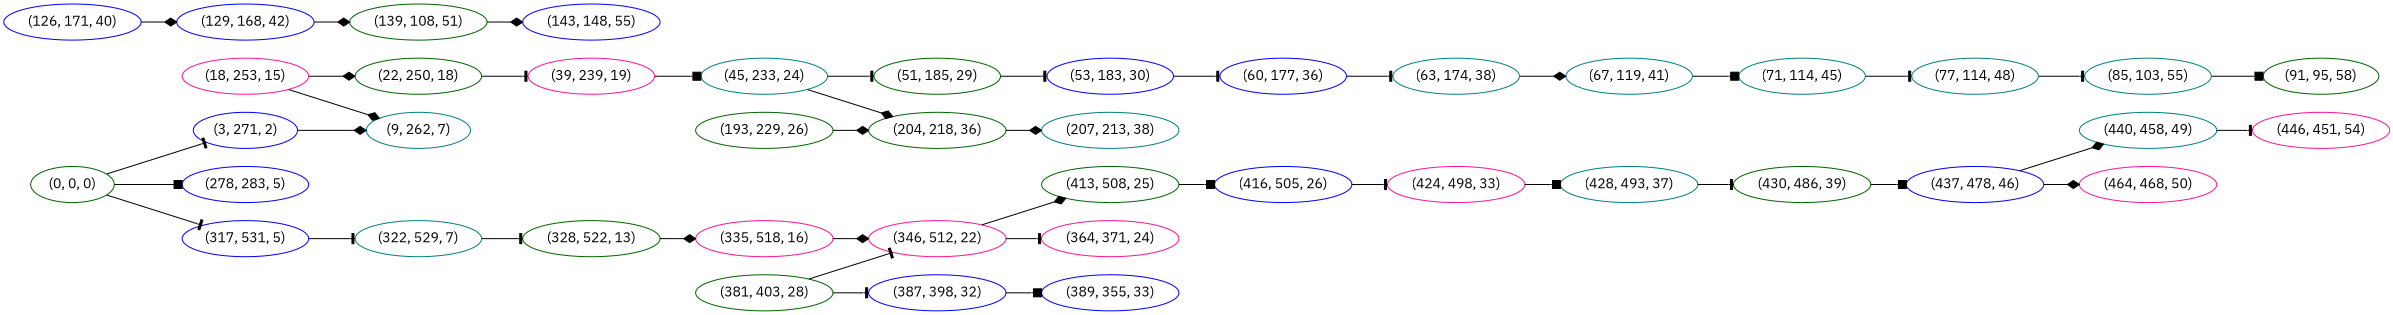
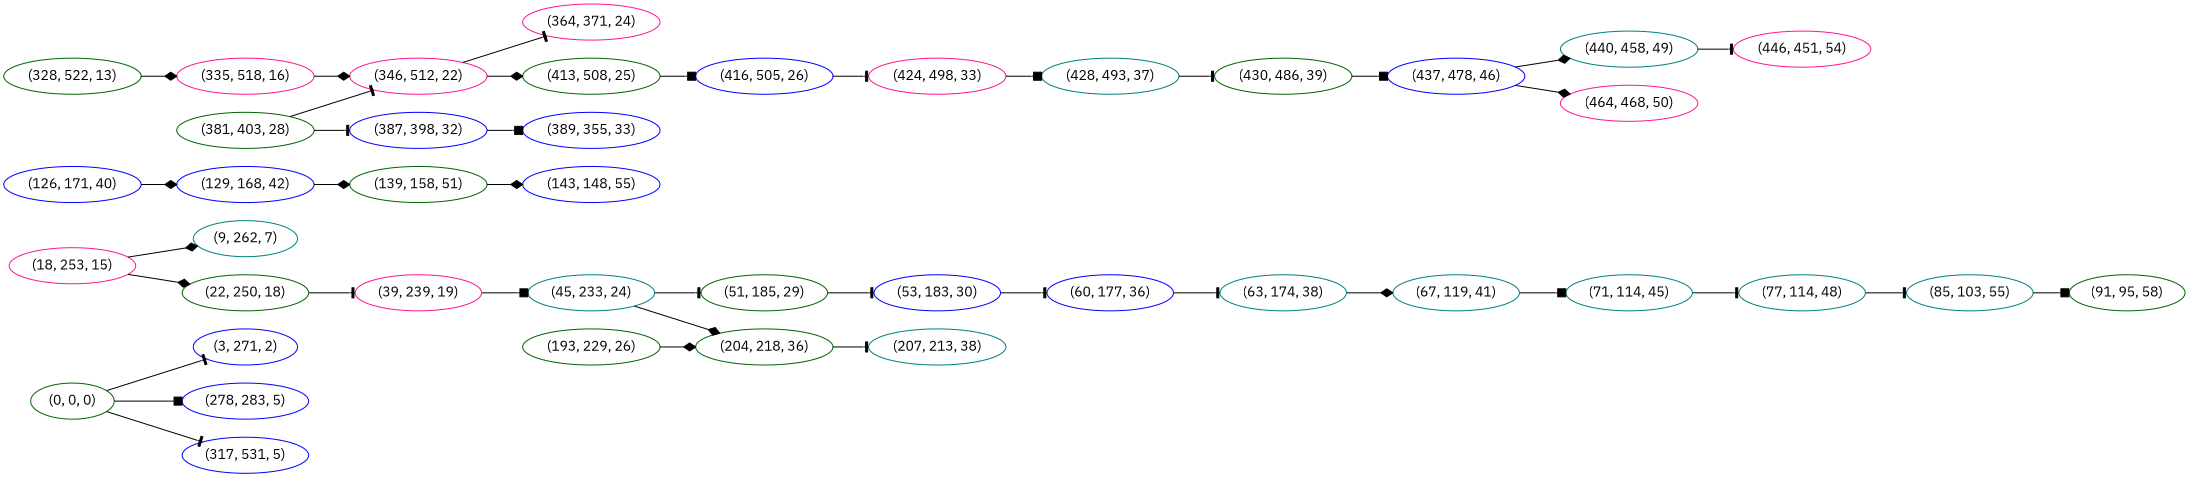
node "(139, 108, 51)": label "(139, 108, 51)" -> "(139, 158, 51)"
edge "(3, 271, 2)" -> "(9, 262, 7)": removed
edge "(204, 218, 36)" -> "(207, 213, 38)": arrowhead diamond -> tee
node "(322, 529, 7)": removed
